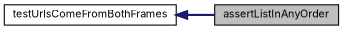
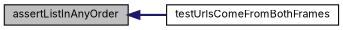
edge "assertListInAnyOrder" -> "testUrlsComeFromBothFrames": reversed
